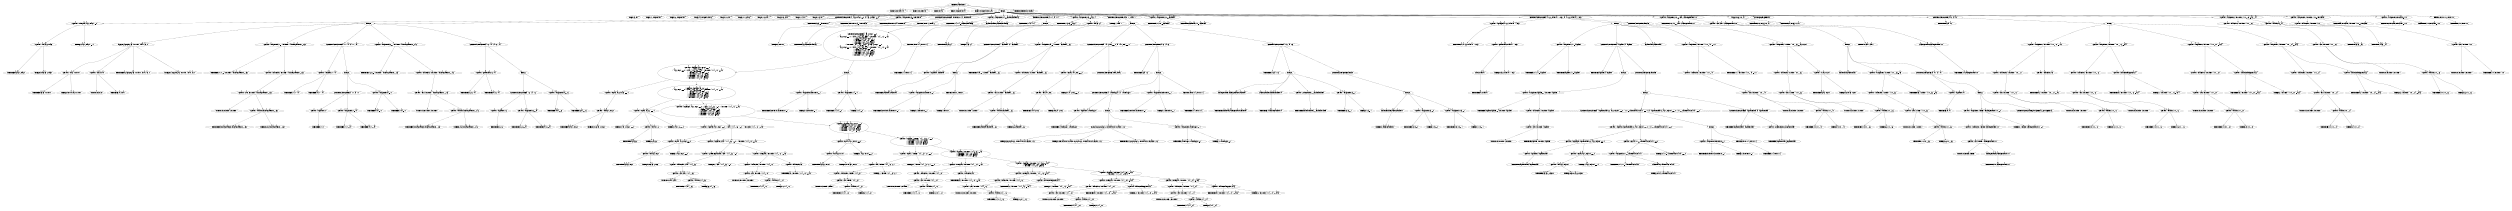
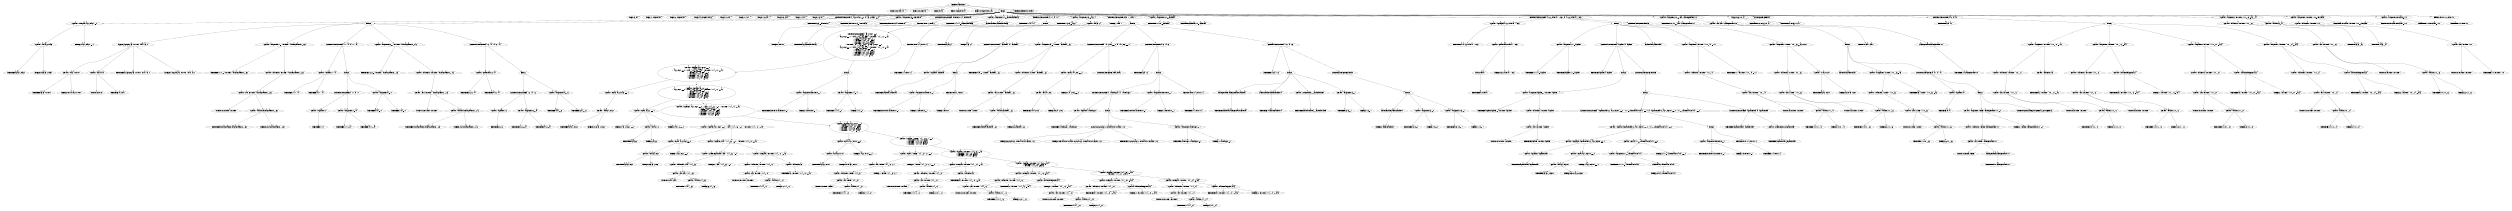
node "(LOCAL,v11: syslog)": label "(LOCAL,v11: syslog)" -> "(LOCAL,v11: int)"
